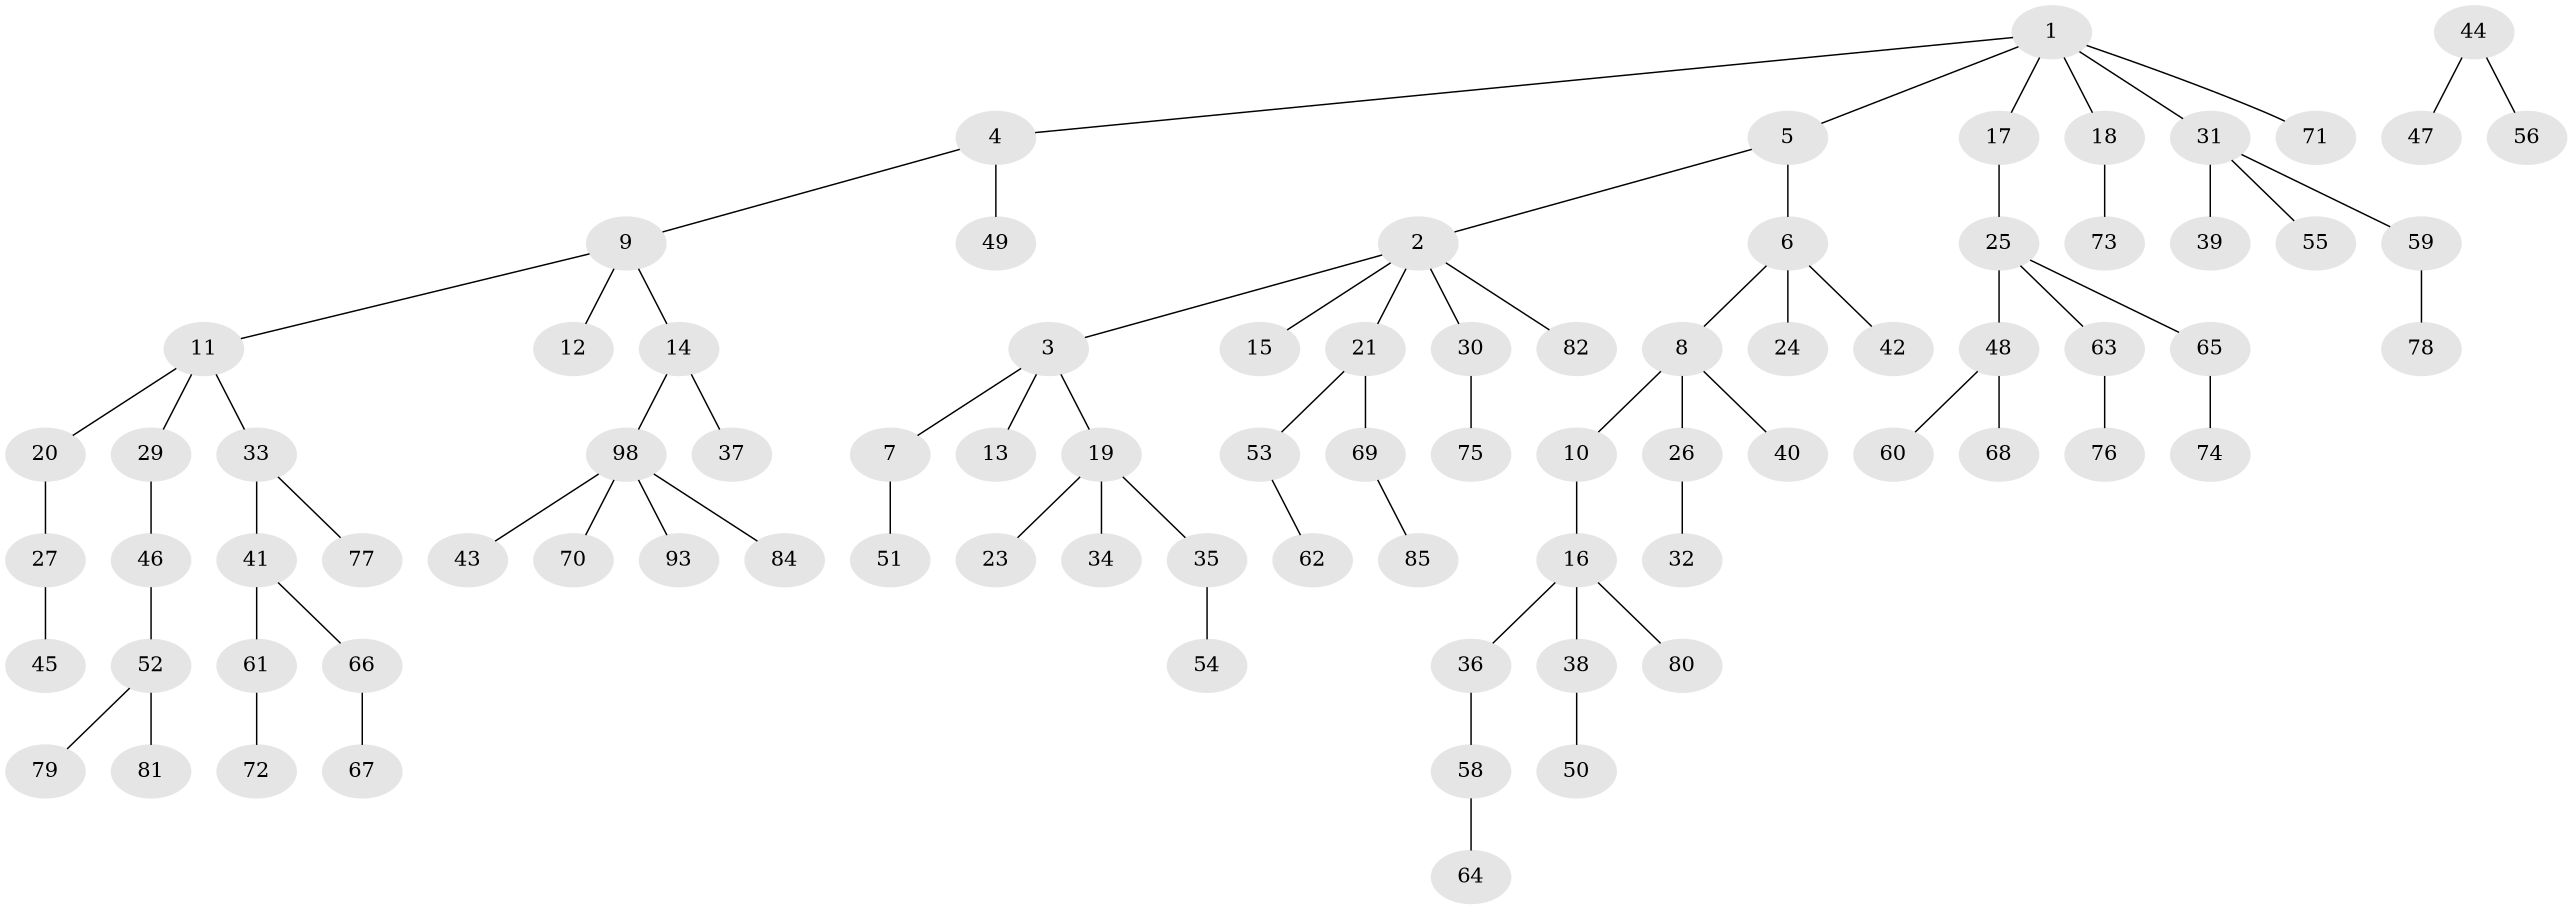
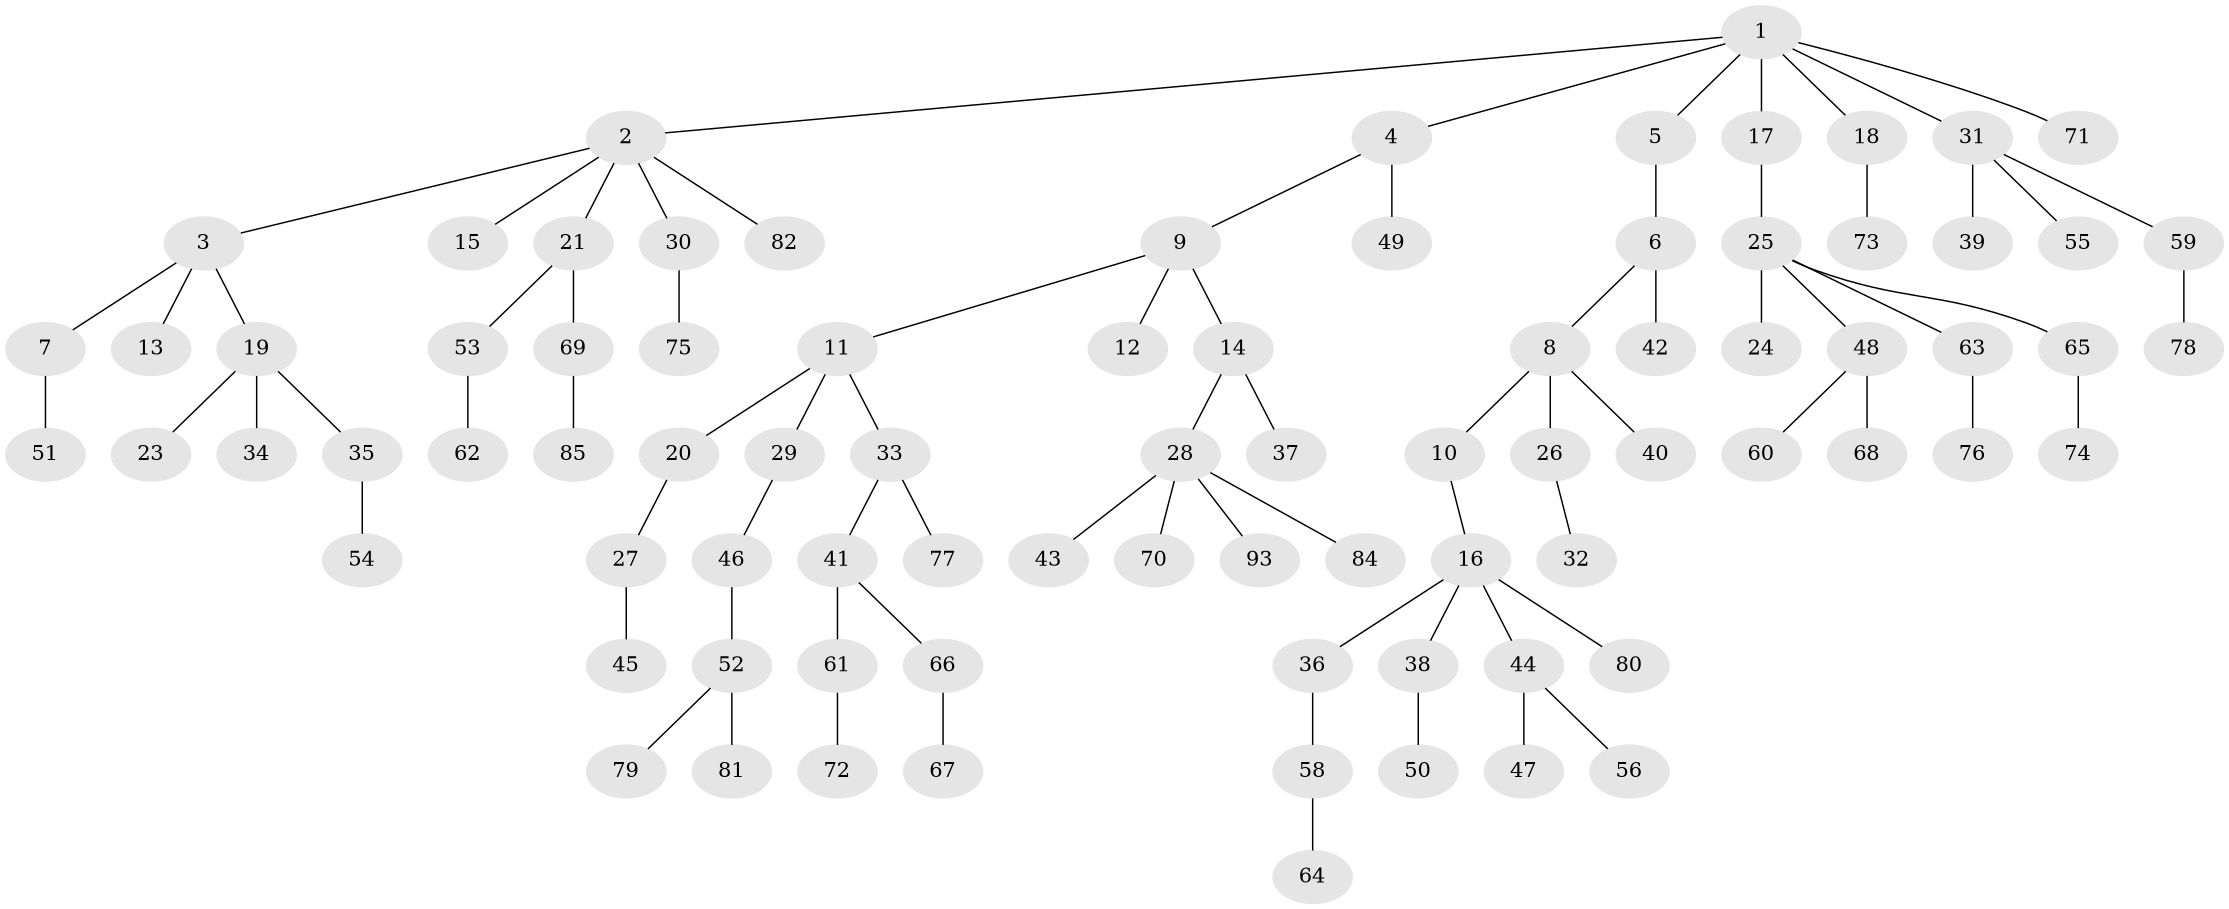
edge "5" -- "2": now "1" -- "2"
edge "6" -- "24": now "25" -- "24"
node "98": label "98" -> "28"
edge "16" -- "44": added
